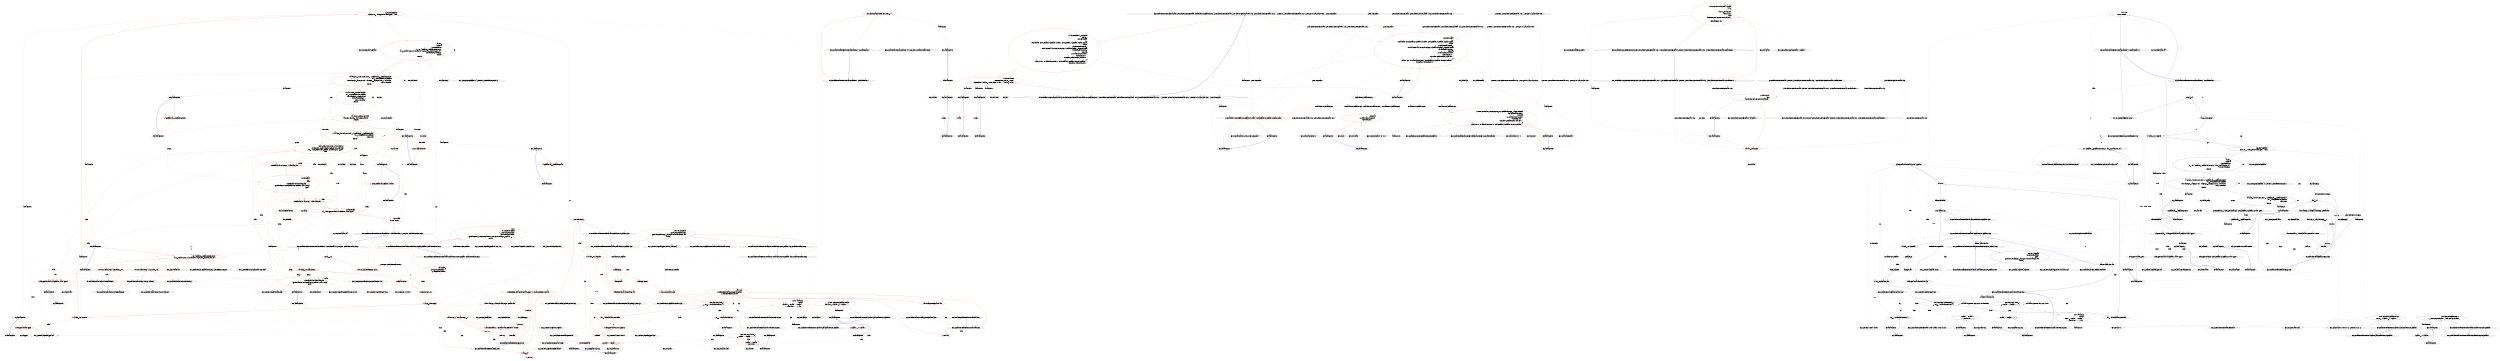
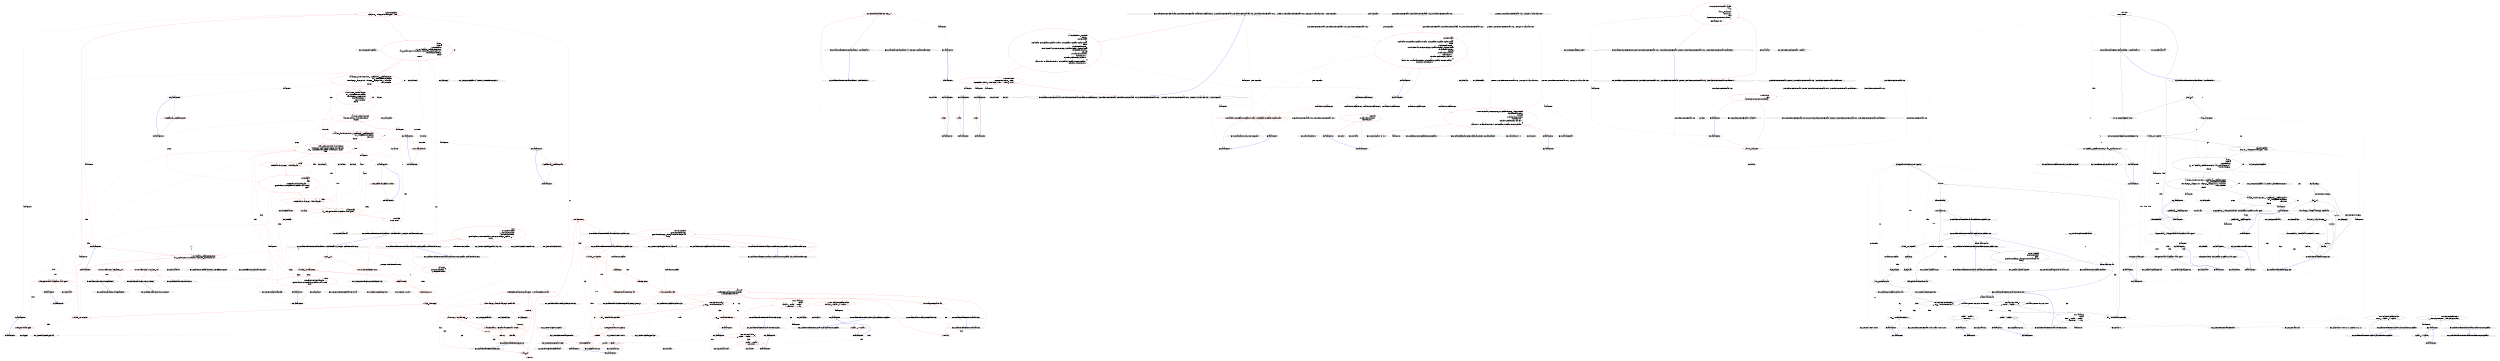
node "0: TargetType.Scalar": removed
